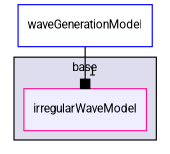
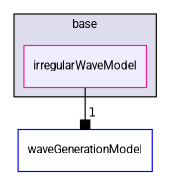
edge "waveGenerationModel" -> "irregularWaveModel": reversed
